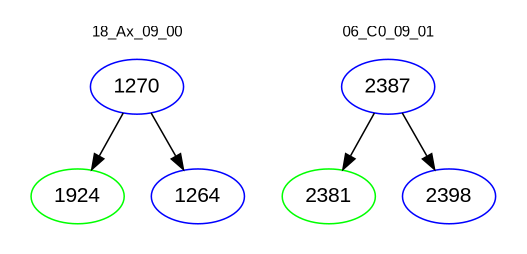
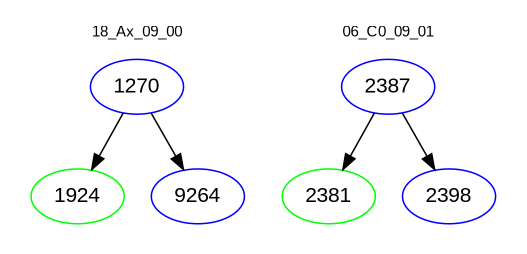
node "1264": label "1264" -> "9264"
